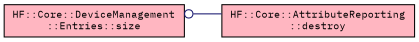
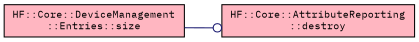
edge "HF::Core::AttributeReporting ::destroy" -> "HF::Core::DeviceManagement ::Entries::size": reversed
